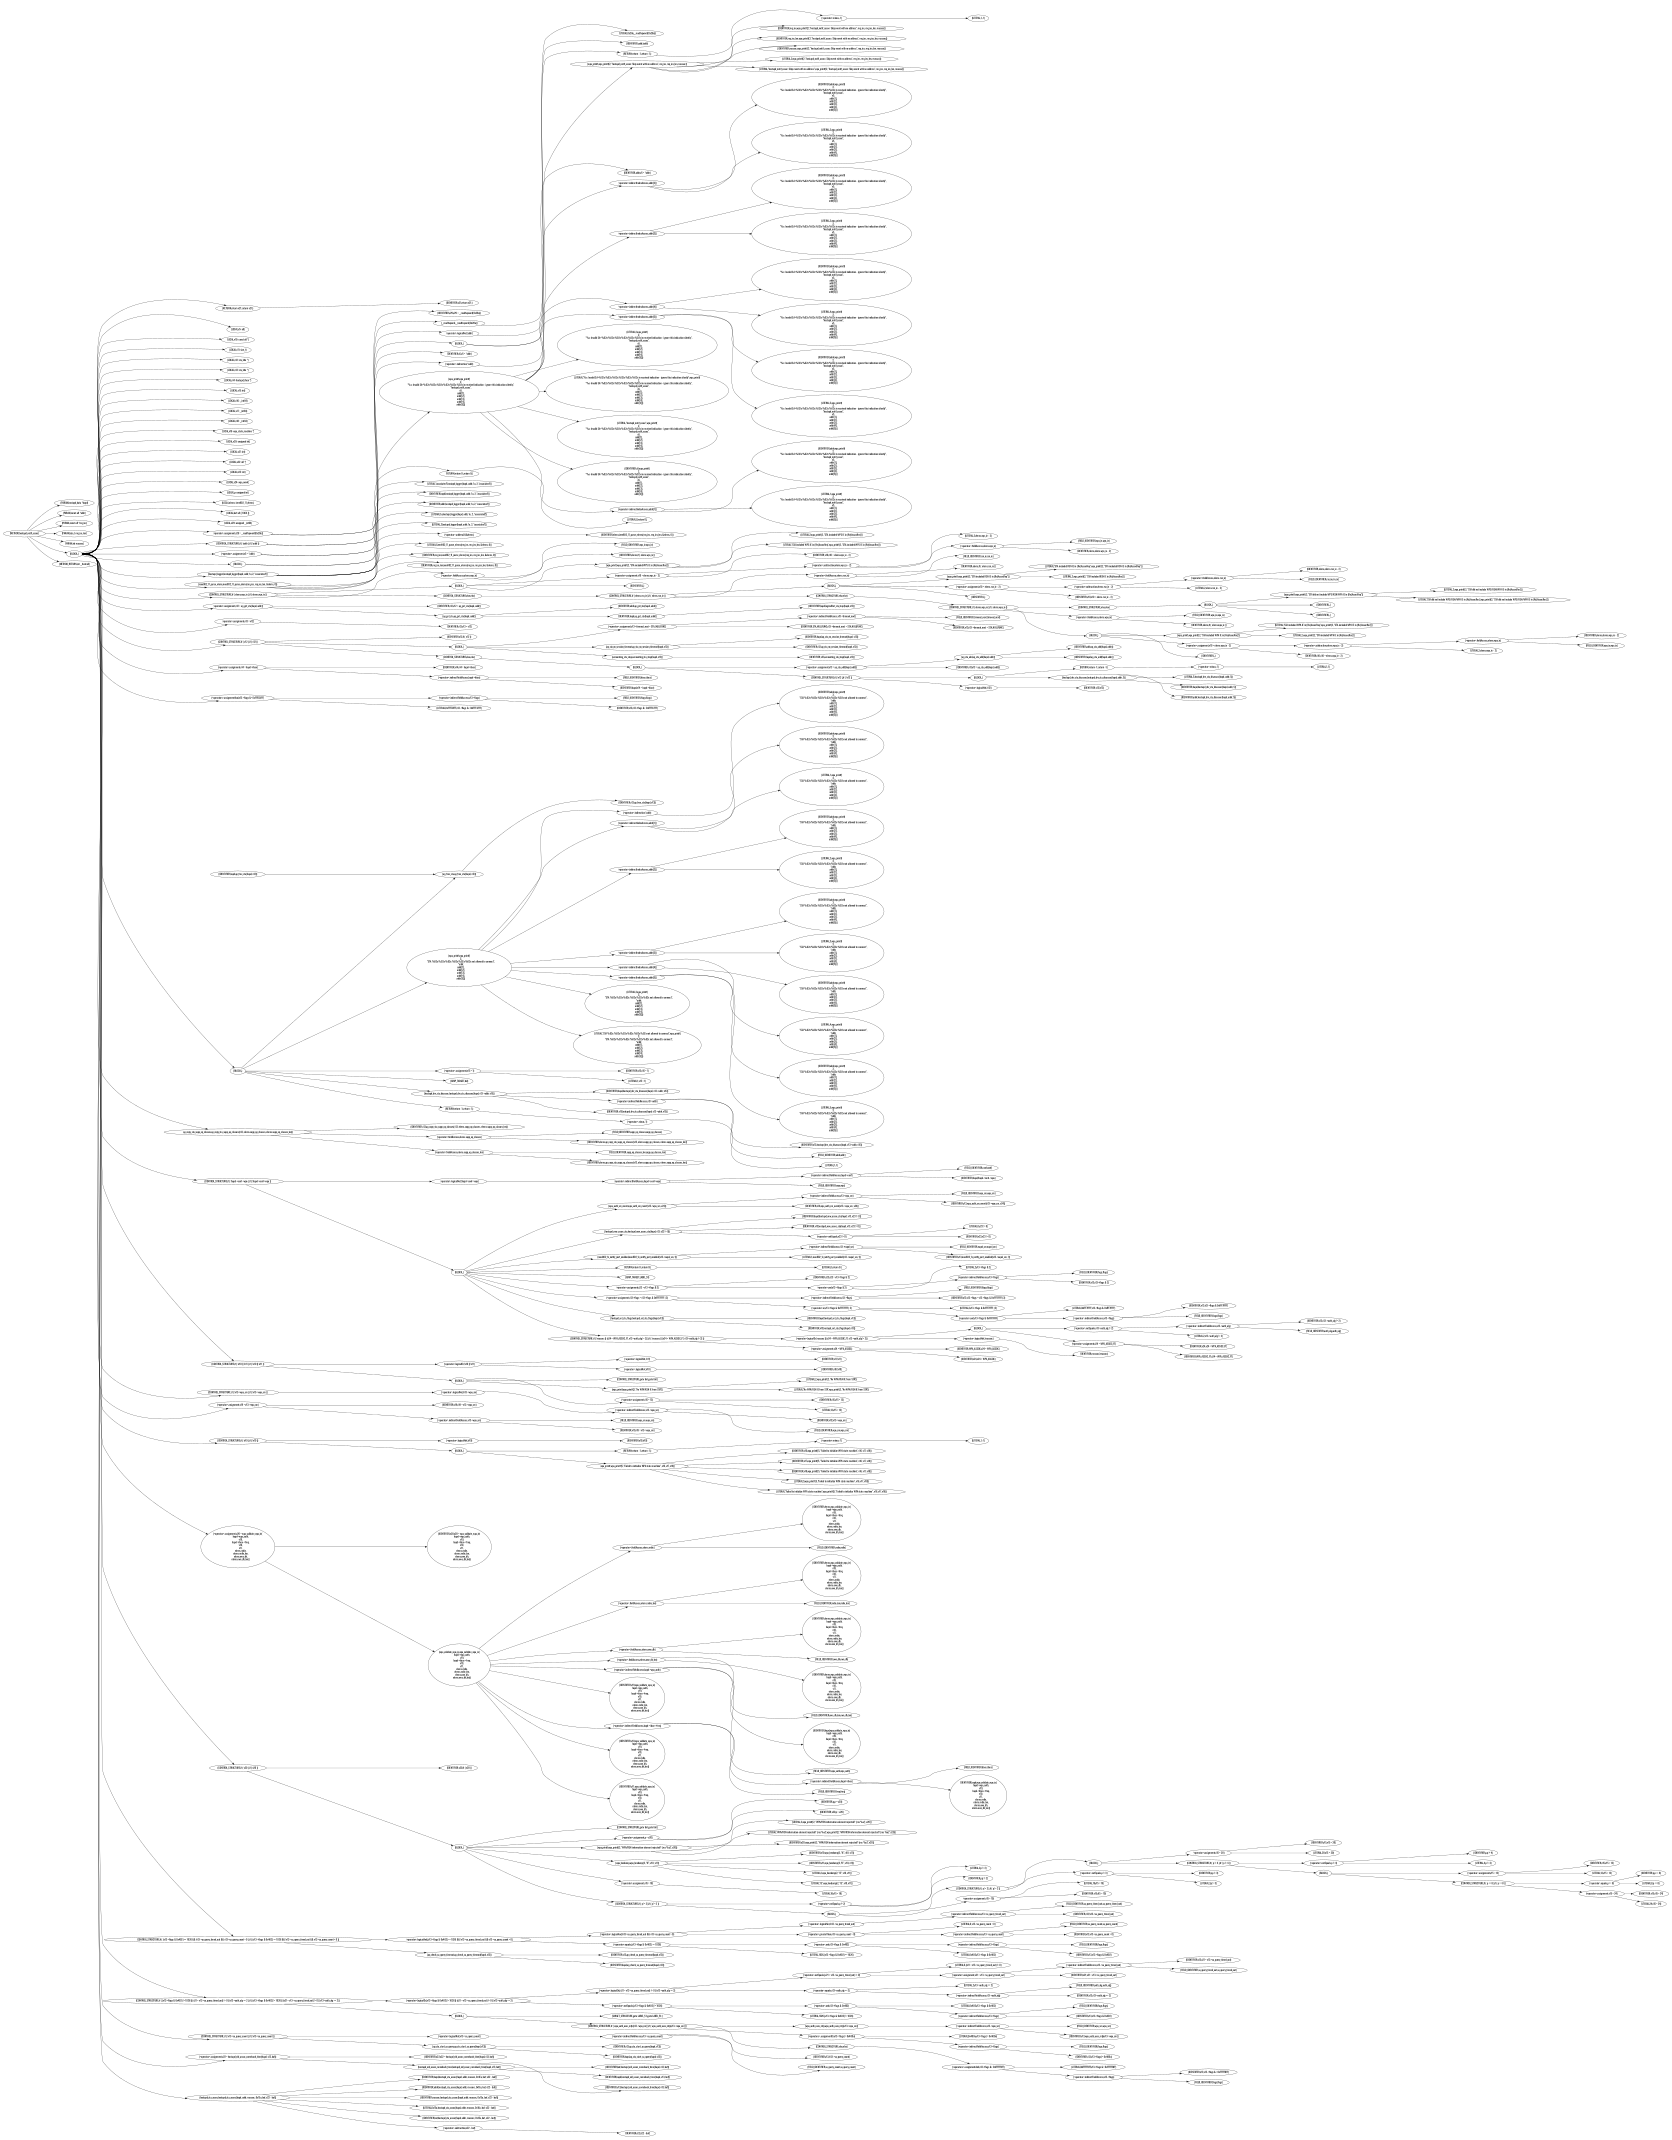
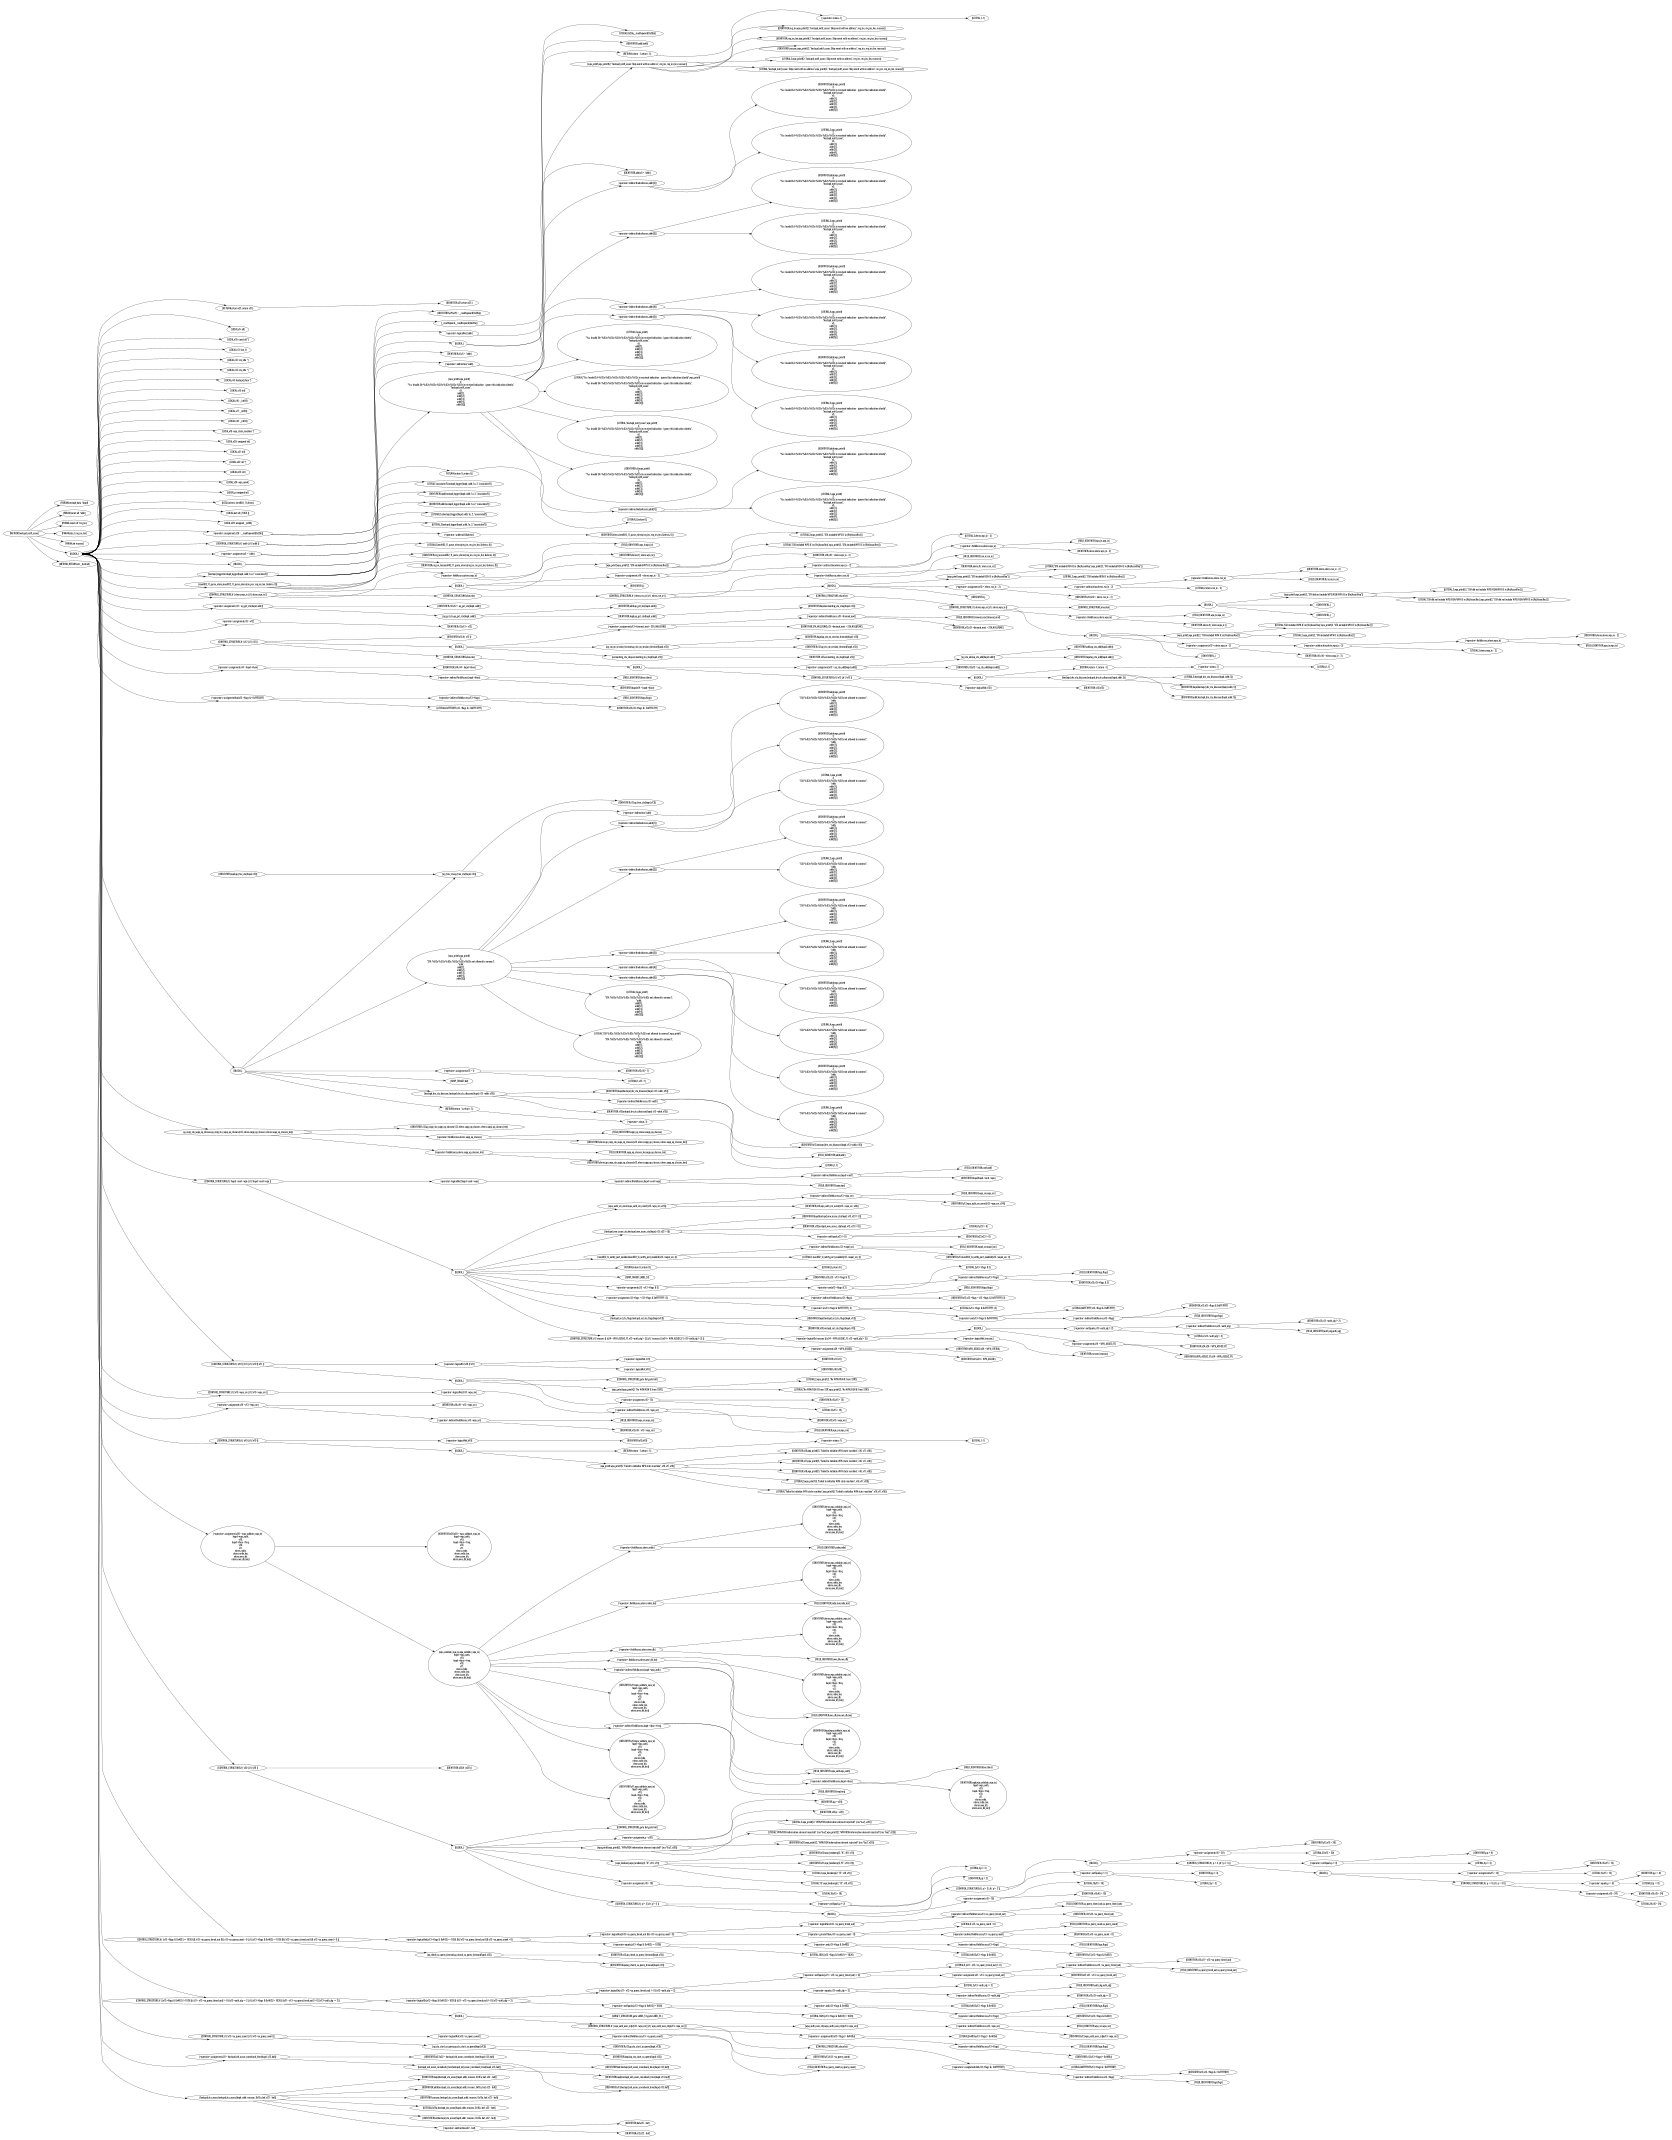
node "(IDENTIFIER,hapd,logicalNot_sta_stop(hapd, v13))": label "(IDENTIFIER,hapd,logicalNot_sta_stop(hapd, v13))" -> "(IDENTIFIER,hapd,accounting_sta_stop(hapd, v13))"
node "(IDENTIFIER,WPA_ASSOC,v24 = WPA_ASSOC)": label "(IDENTIFIER,WPA_ASSOC,v24 = WPA_ASSOC)" -> "(IDENTIFIER,WPA_ASSOC,v24 = WPA_LITERAL)"
node "(IDENTIFIER,buf,v22 - buf)": added
